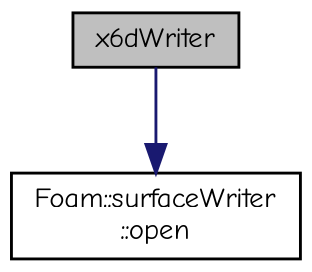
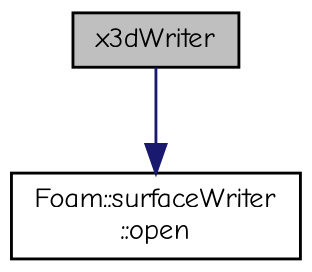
node "x6dWriter": label "x6dWriter" -> "x3dWriter"
